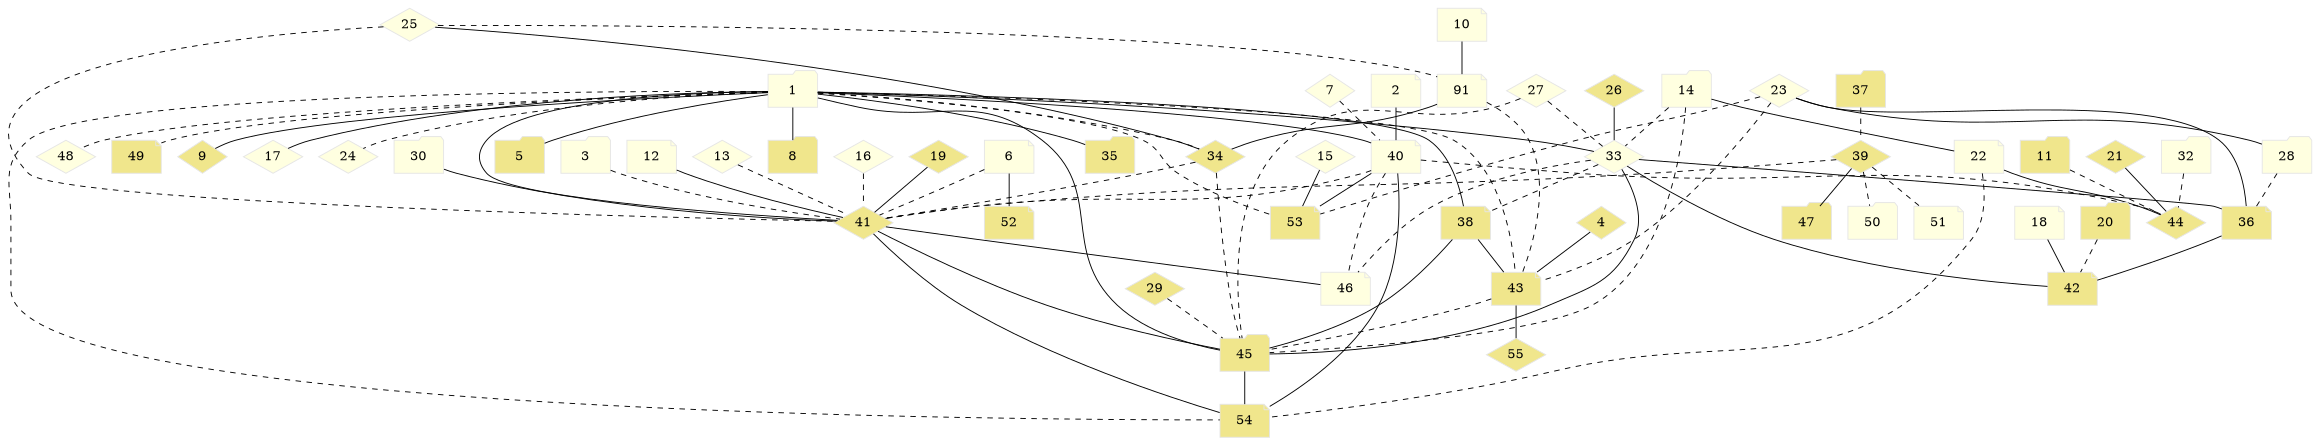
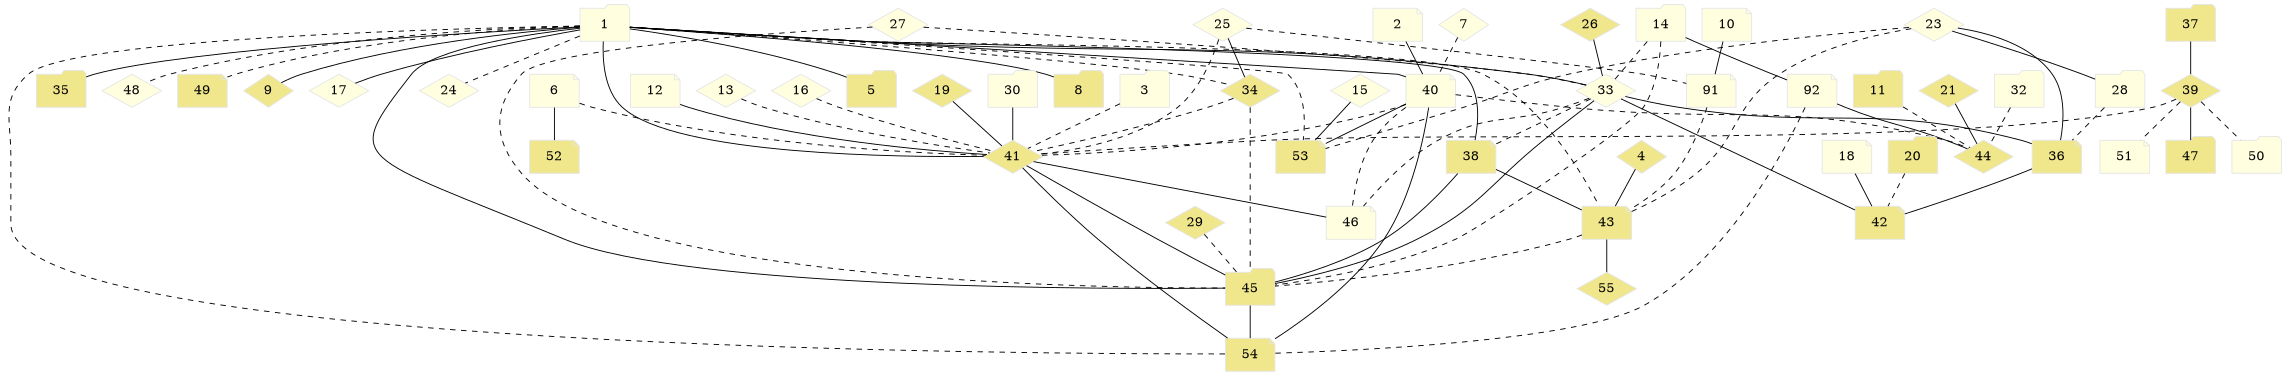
edge "37" -- "39": style dashed -> solid
edge "91" -- "34": removed
node "22": label "22" -> "92"
